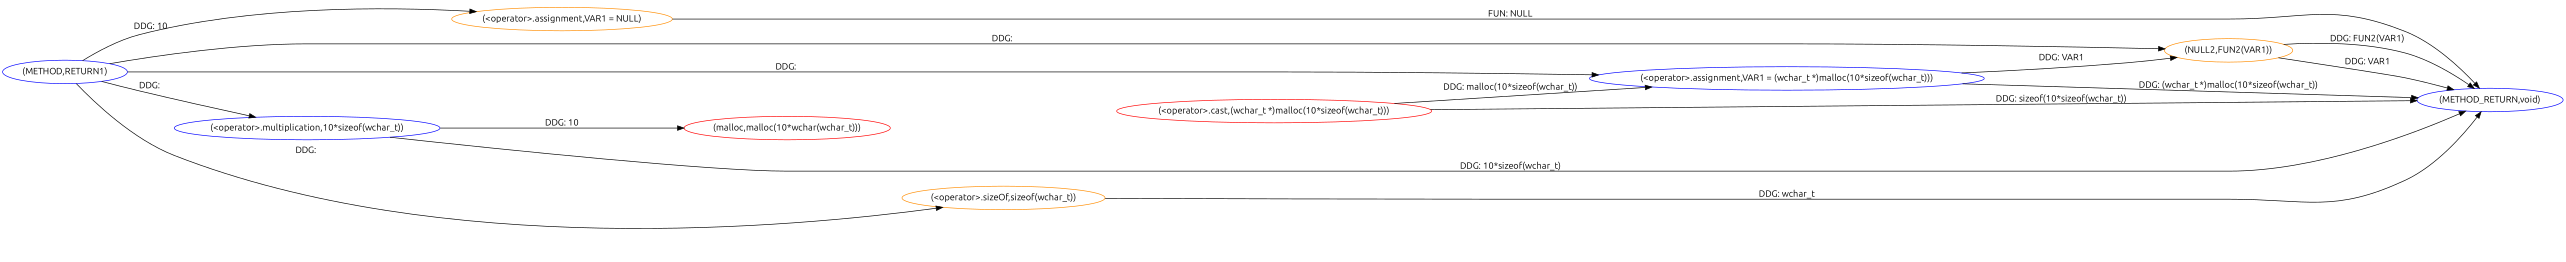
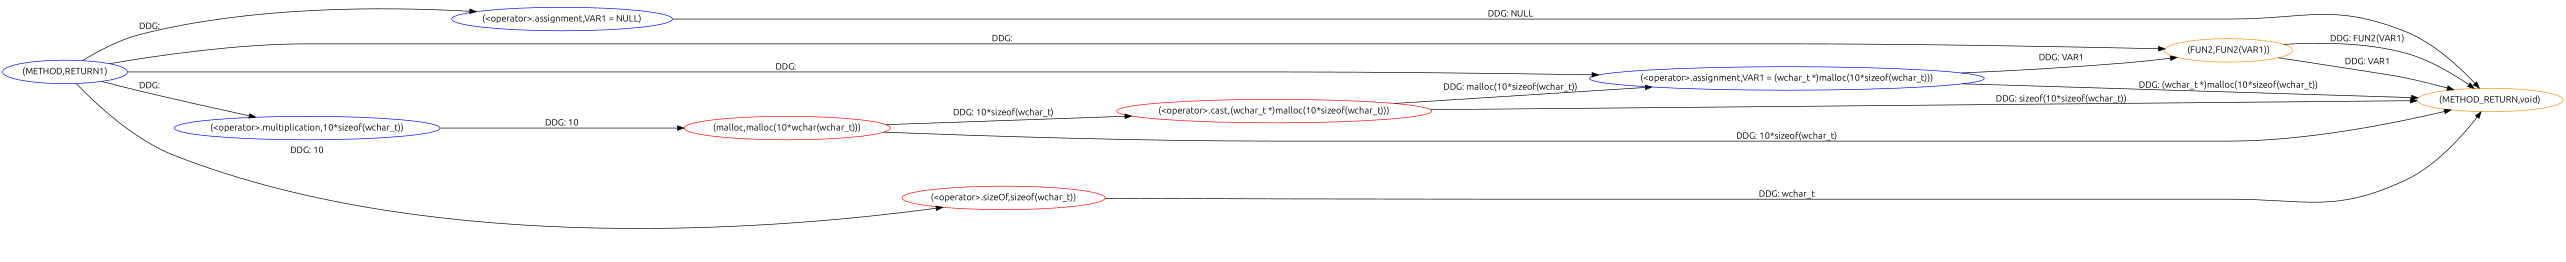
edge "(<operator>.assignment,VAR1 = NULL)" -> "(METHOD_RETURN,void)": label "FUN: NULL" -> "DDG: NULL"
node "(<operator>.assignment,VAR1 = NULL)": color darkorange -> blue
edge "(METHOD,RETURN1)" -> "(<operator>.assignment,VAR1 = NULL)": label "DDG: 10" -> "DDG: "
node "(NULL2,FUN2(VAR1))": label "(NULL2,FUN2(VAR1))" -> "(FUN2,FUN2(VAR1))"
node "(METHOD_RETURN,void)": color blue -> darkorange
edge "(malloc,malloc(10*wchar(wchar_t)))" -> "(<operator>.cast,(wchar_t *)malloc(10*sizeof(wchar_t)))": added, label "DDG: 10*sizeof(wchar_t)"
edge "(METHOD,RETURN1)" -> "(<operator>.sizeOf,sizeof(wchar_t))": label "DDG: " -> "DDG: 10"
edge "(<operator>.multiplication,10*sizeof(wchar_t))" -> "(METHOD_RETURN,void)": now "(malloc,malloc(10*wchar(wchar_t)))" -> "(METHOD_RETURN,void)"
node "(<operator>.sizeOf,sizeof(wchar_t))": color darkorange -> red
